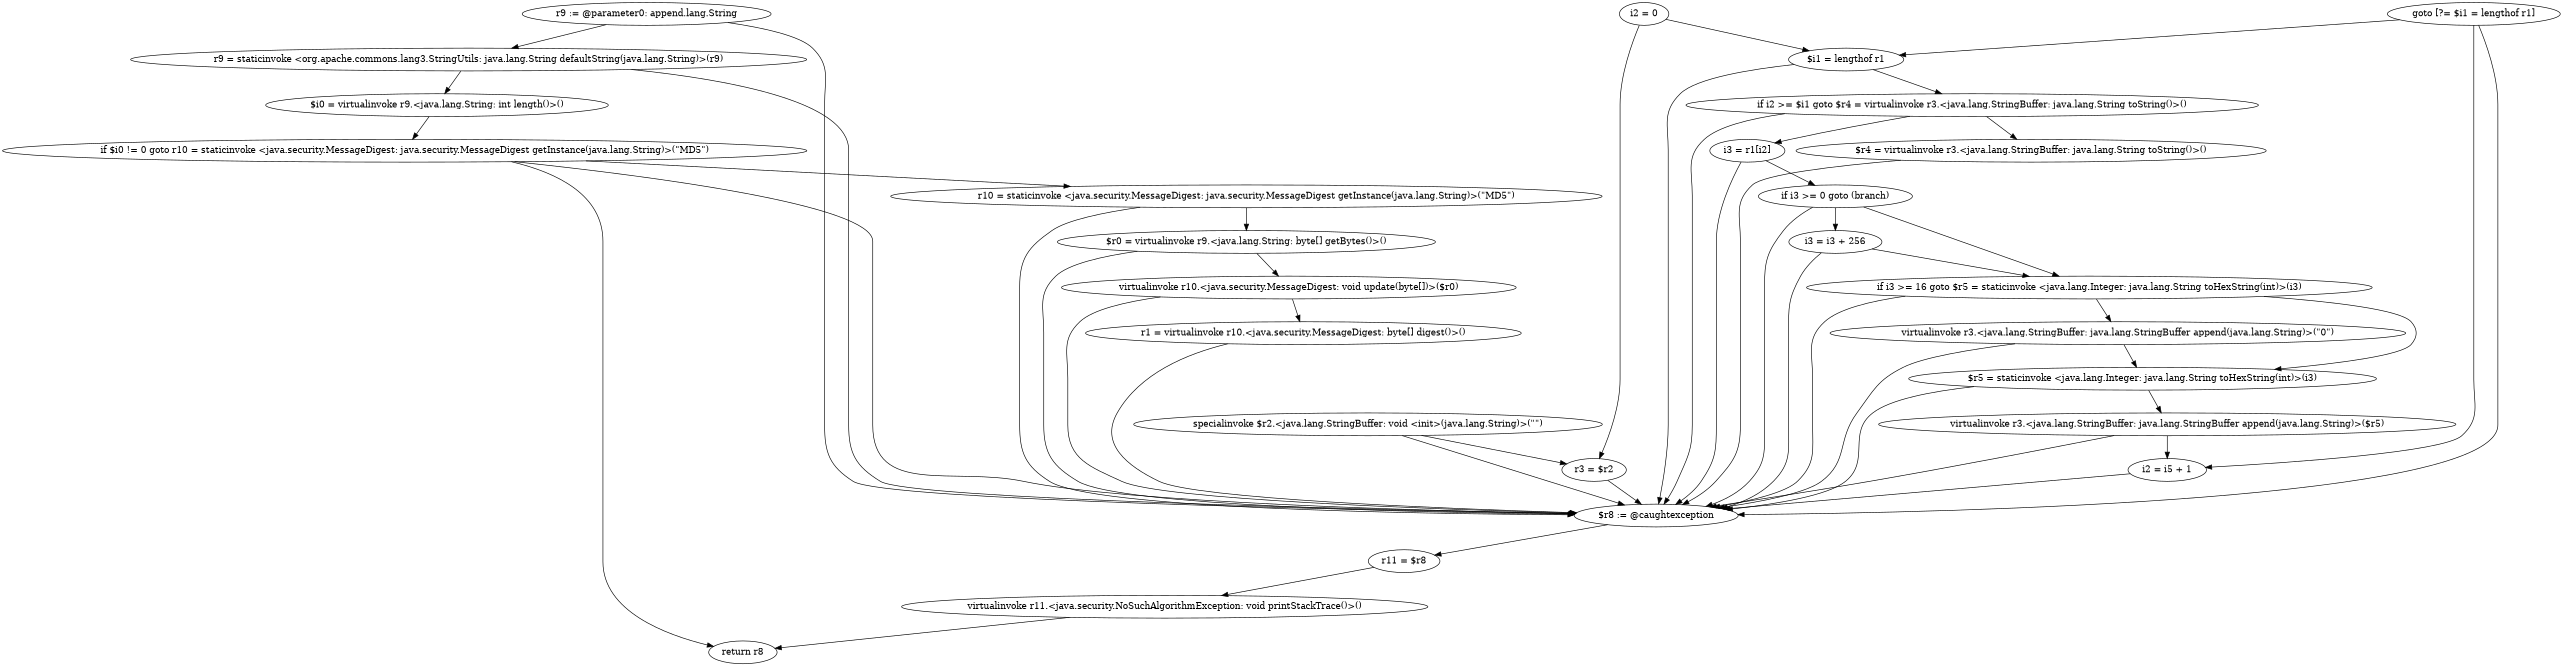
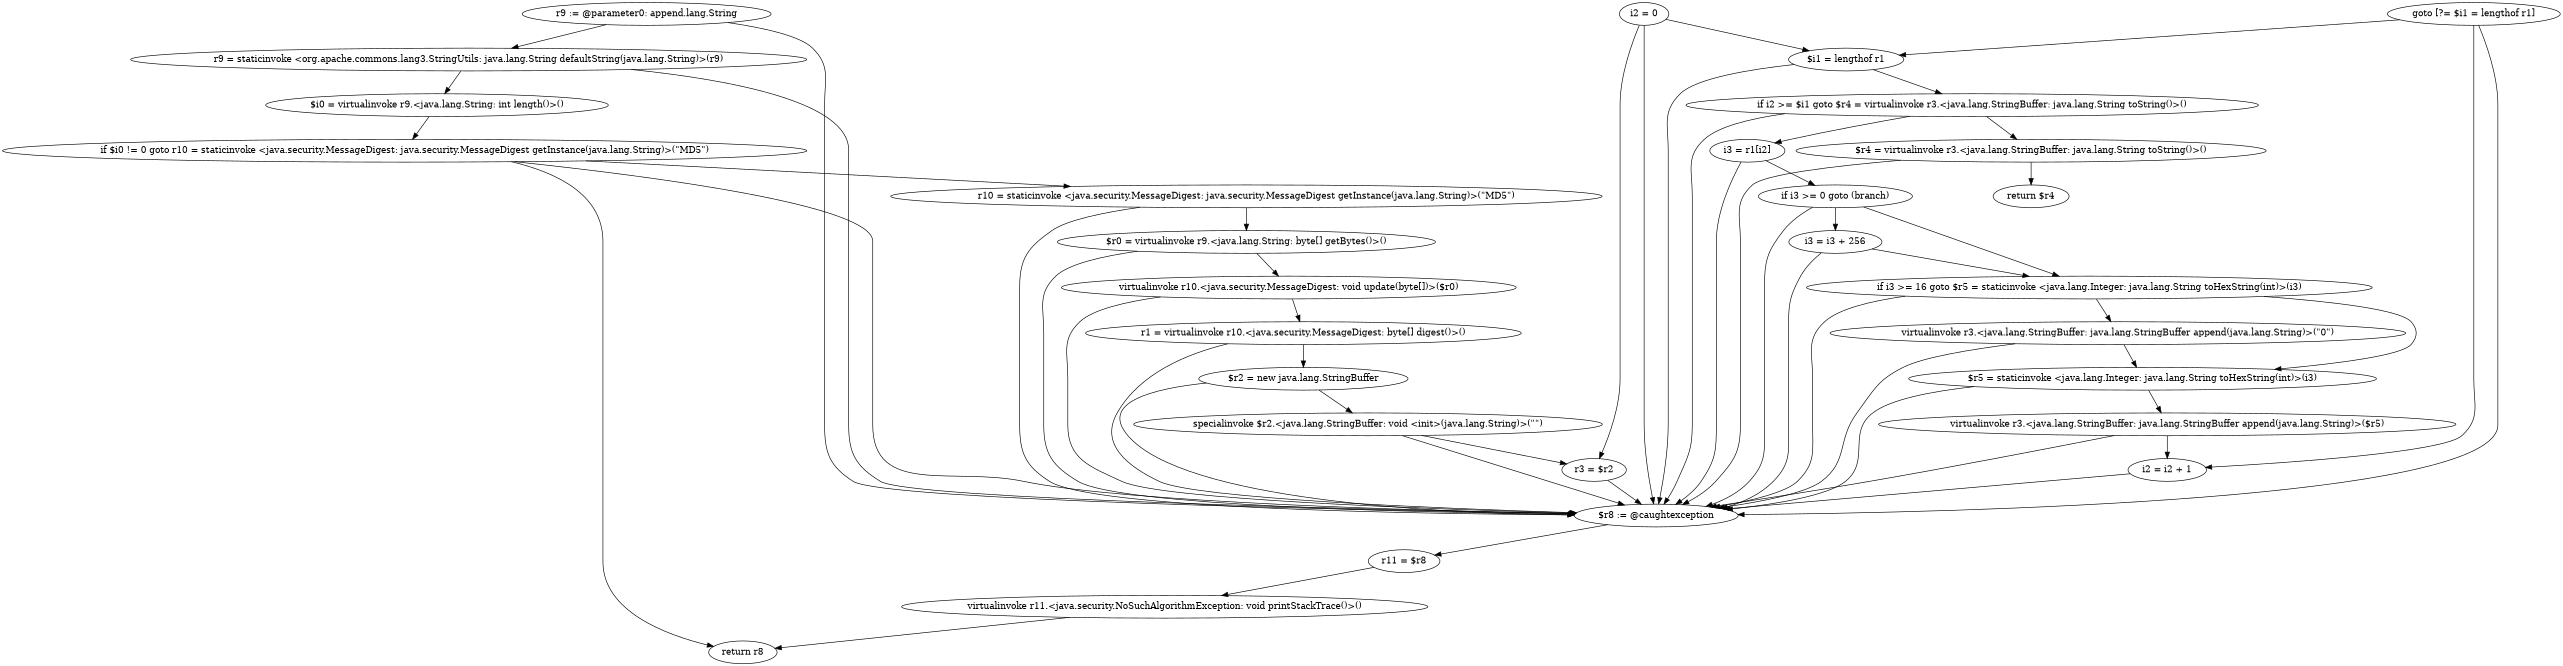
node "return $r4": added
edge "i2 = 0" -> "$r8 := @caughtexception": added
node "$r2 = new java.lang.StringBuffer": added
node "i2 = i5 + 1": label "i2 = i5 + 1" -> "i2 = i2 + 1"
